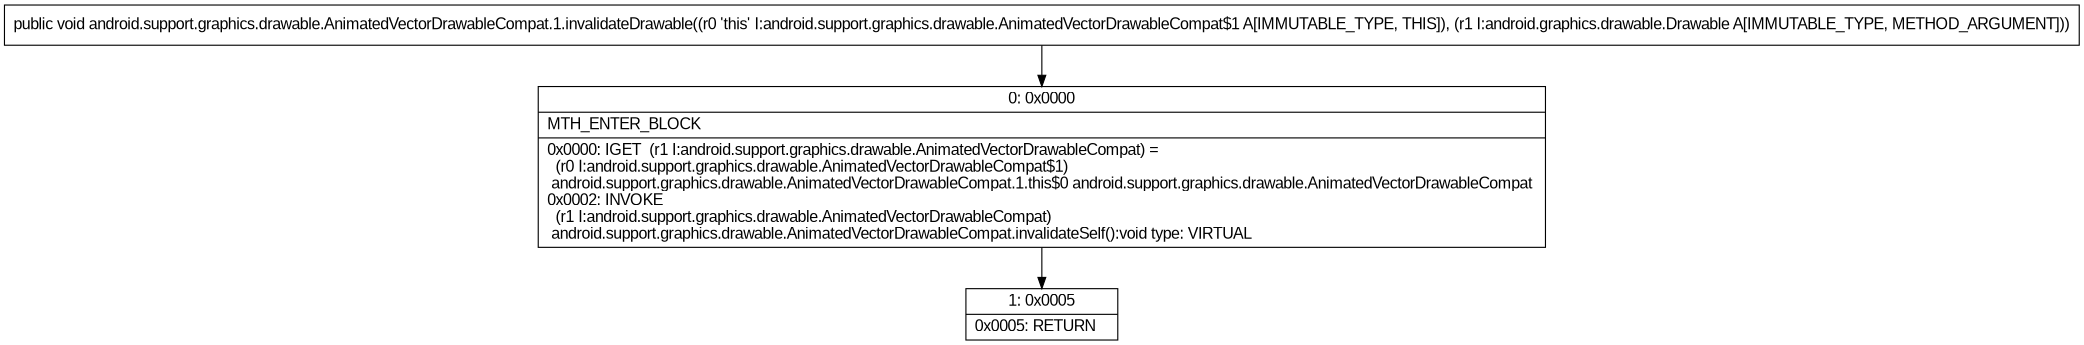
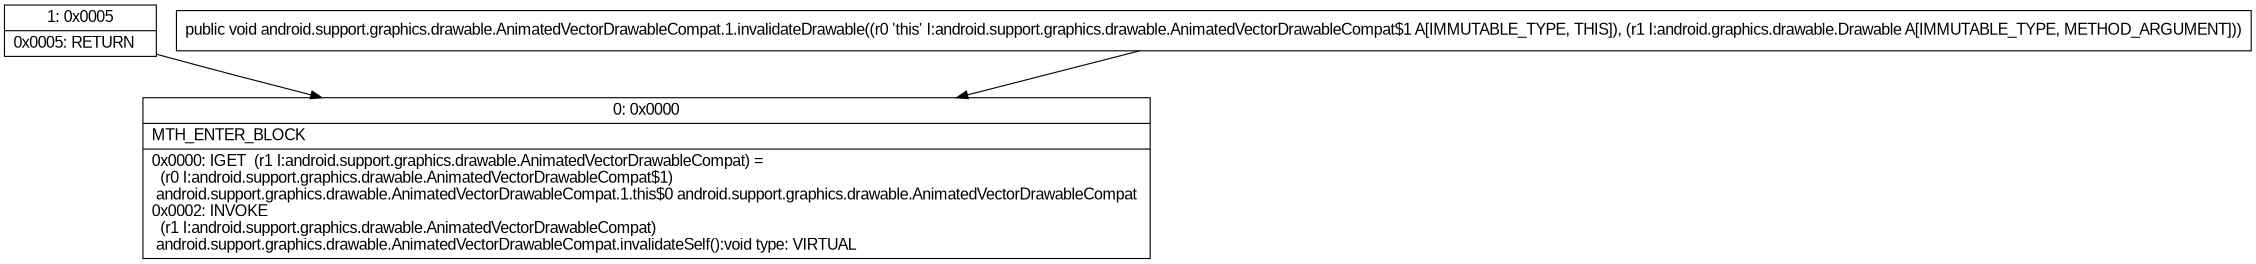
edge "0: 0x0000" -> "1: 0x0005": reversed
